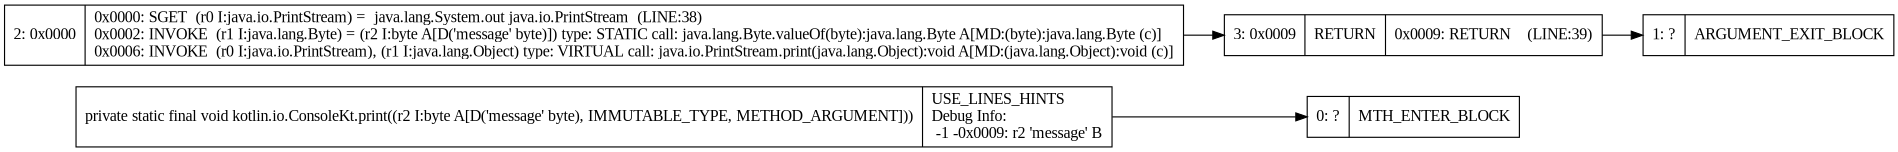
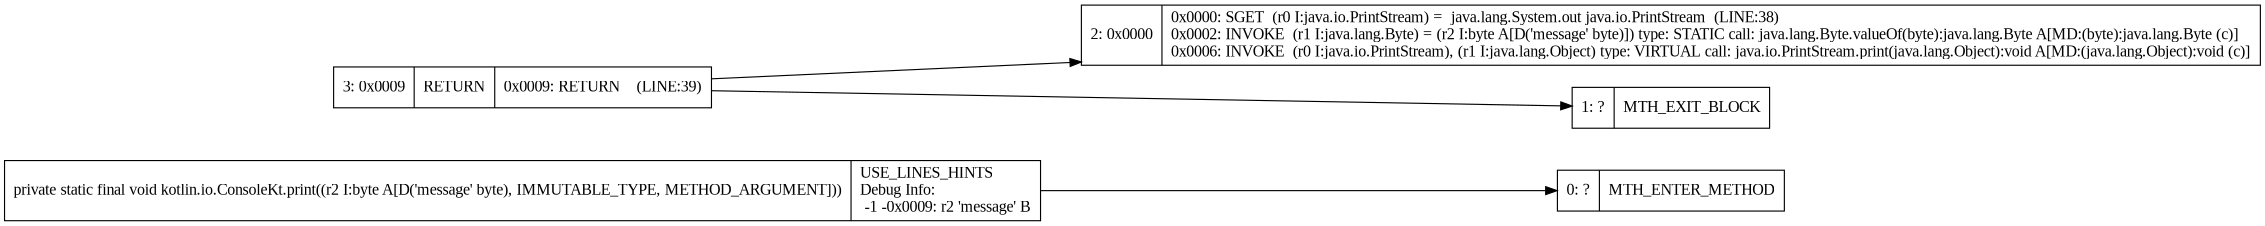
edge "2: 0x0000" -> "3: 0x0009": reversed
node "1: ?": text "ARGUMENT_EXIT_BLOCK" -> "MTH_EXIT_BLOCK"
node "0: ?": text "MTH_ENTER_BLOCK" -> "MTH_ENTER_METHOD"
